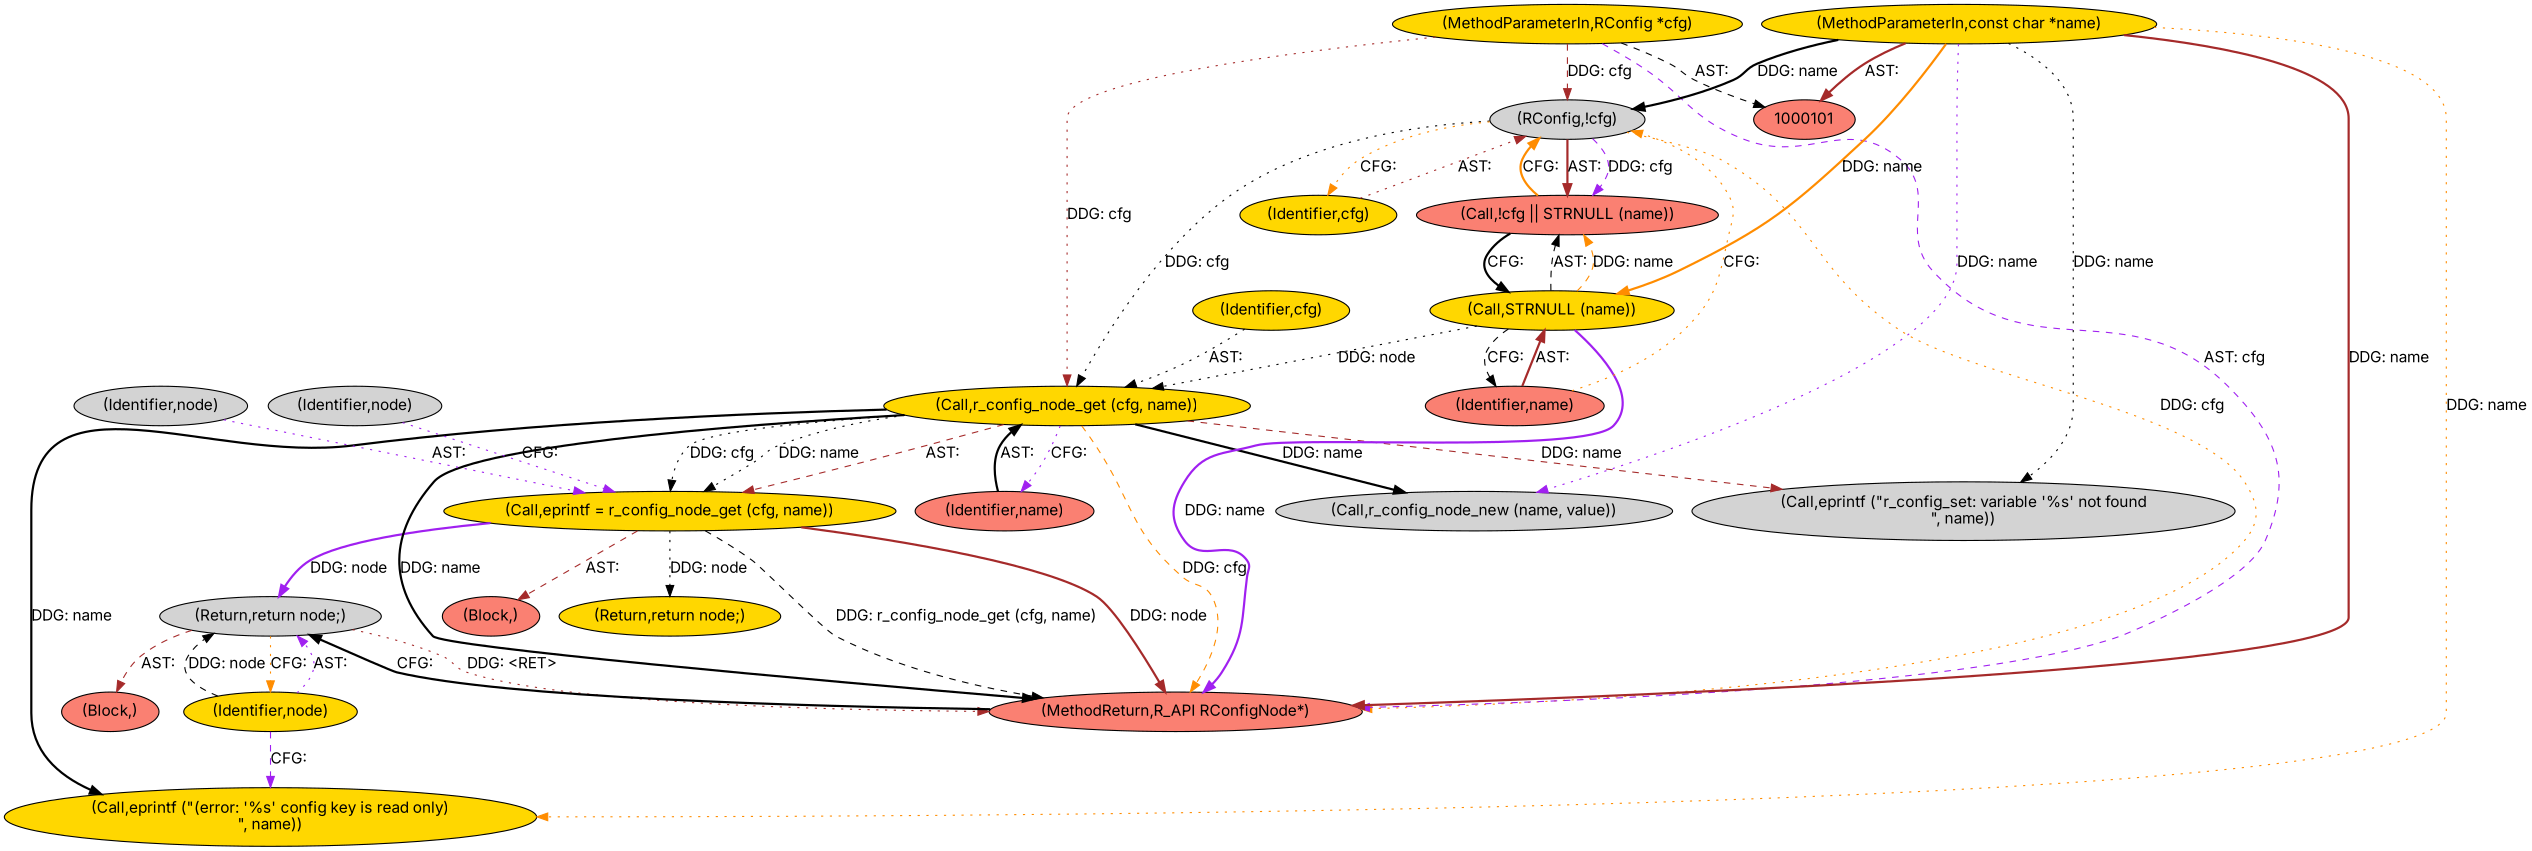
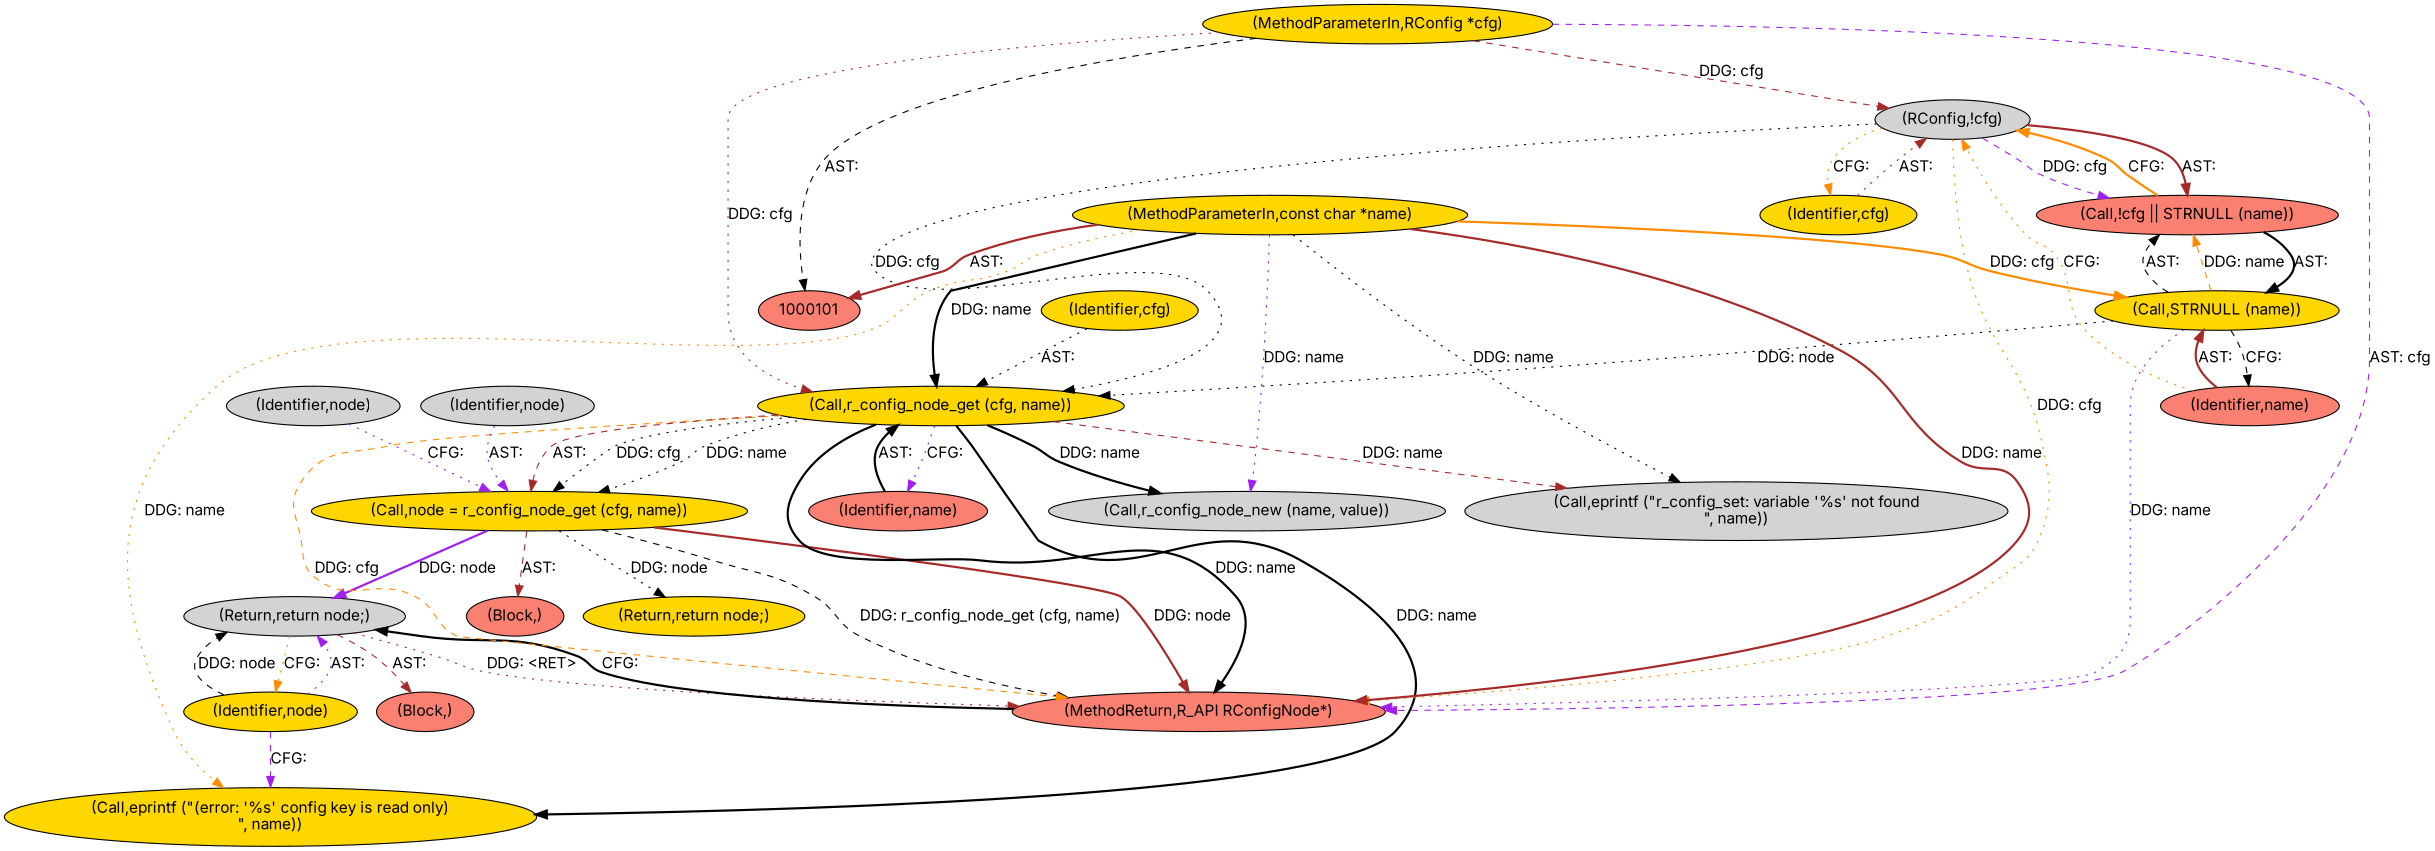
edge "(MethodParameterIn,const char *name)" -> "(RConfig,!cfg)": now "(MethodParameterIn,const char *name)" -> "(Call,r_config_node_get (cfg, name))"
edge "(MethodParameterIn,const char *name)" -> "(Call,STRNULL (name))": label "DDG: name" -> "DDG: cfg"
edge "(Call,!cfg || STRNULL (name))" -> "(Call,STRNULL (name))": label "CFG: " -> "AST: "
edge "(Call,STRNULL (name))" -> "(MethodReturn,R_API RConfigNode*)": style bold -> dotted
node "(Call,eprintf = r_config_node_get (cfg, name))": label "(Call,eprintf = r_config_node_get (cfg, name))" -> "(Call,node = r_config_node_get (cfg, name))"
